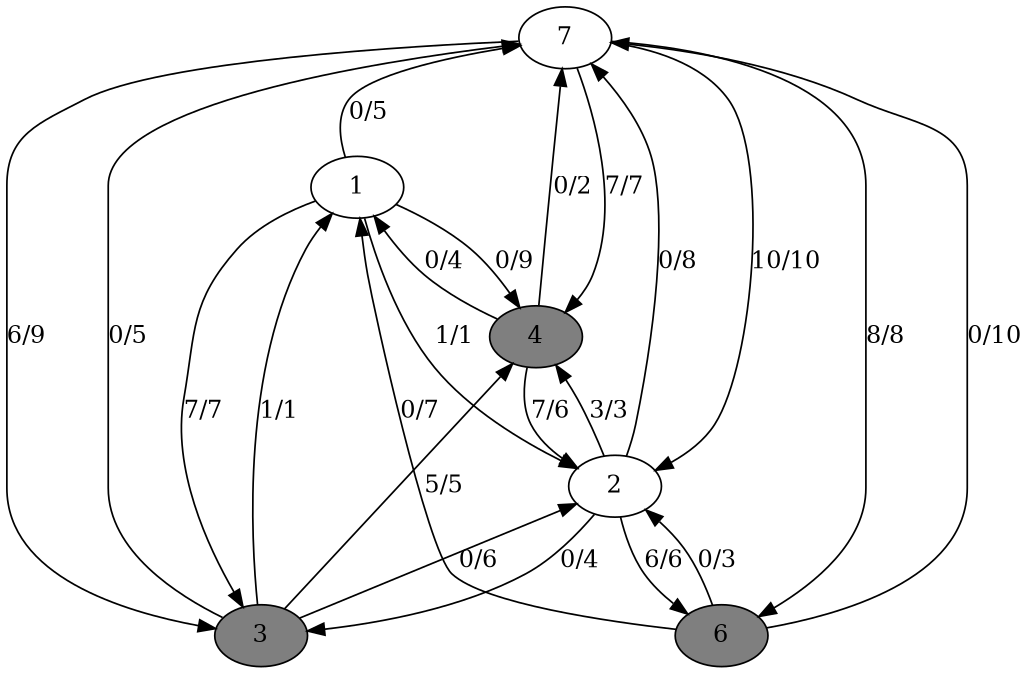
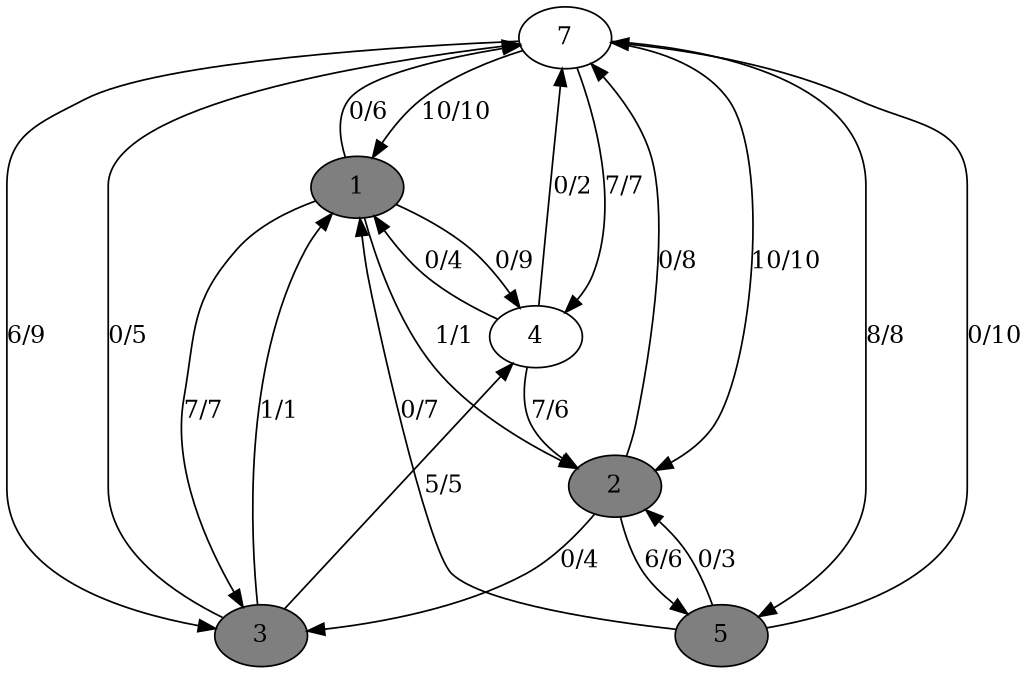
edge "7" -> "1": added, label "10/10"
edge "1" -> "7": label "0/5" -> "0/6"
node "1": fillcolor grey100 -> grey50
node "4": fillcolor grey50 -> grey100
edge "2" -> "4": removed, label "3/3"
node "2": fillcolor grey100 -> grey50
edge "3" -> "2": removed, label "0/6"
node "6": label "6" -> "5"
